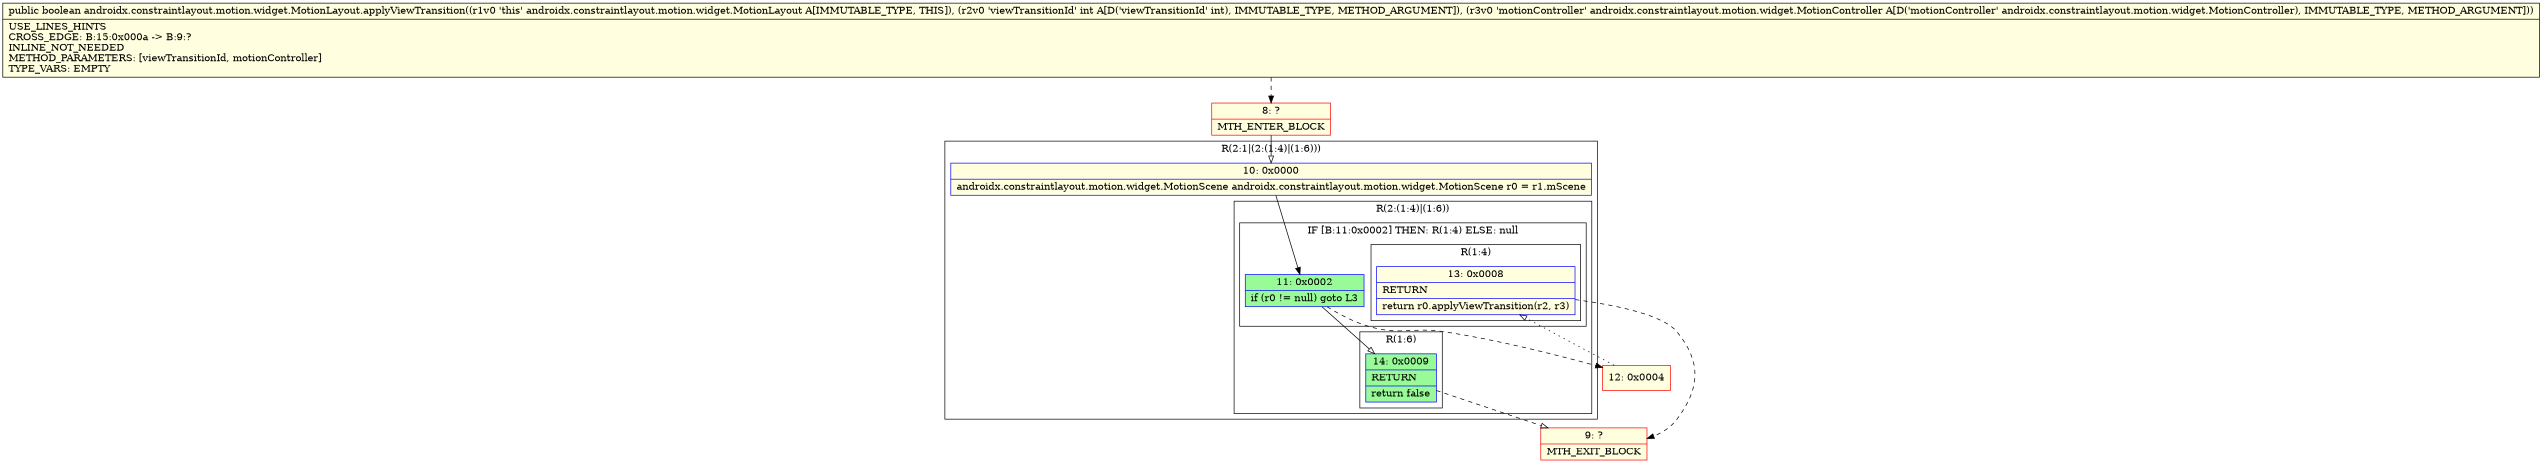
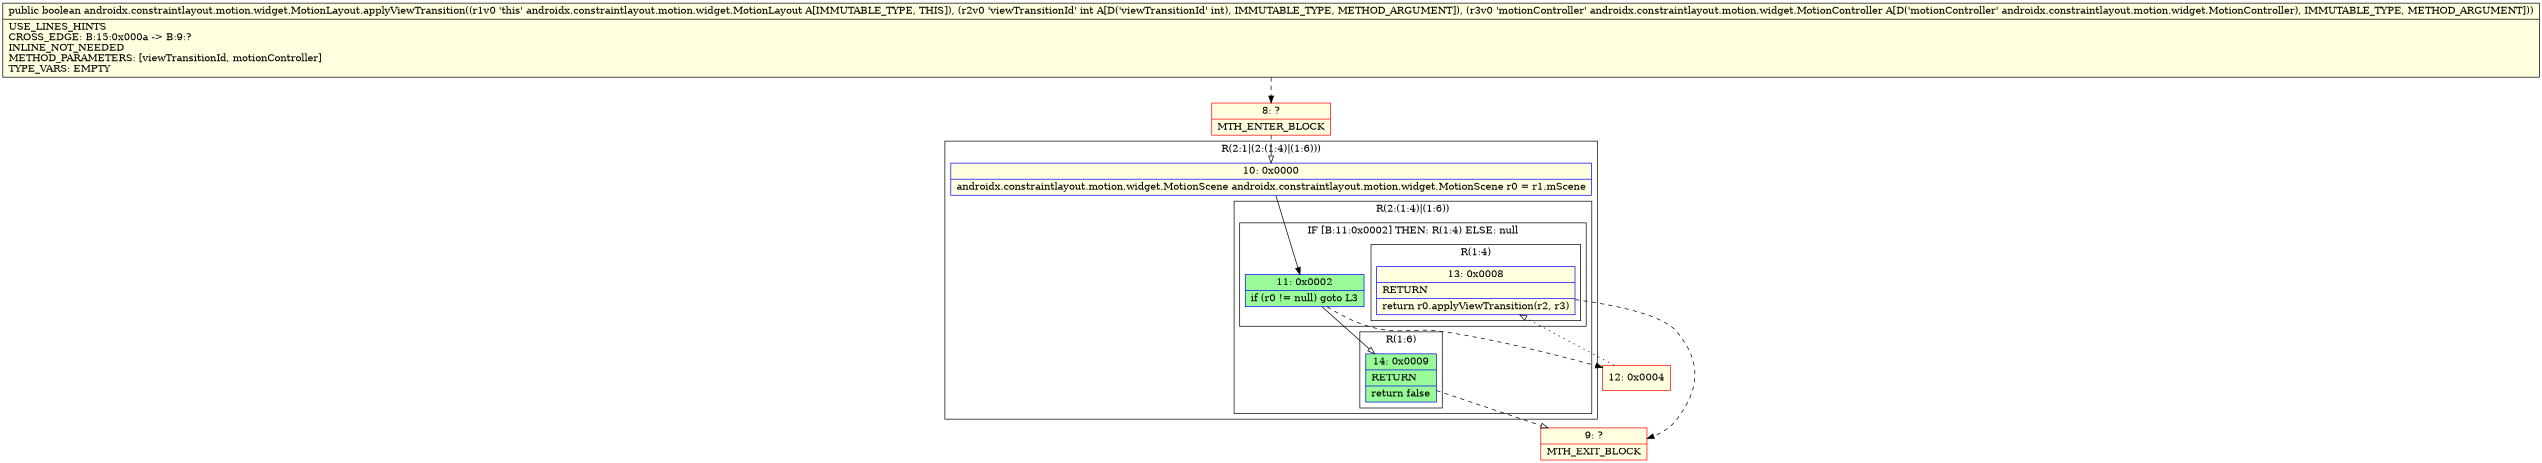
edge "8: ?" -> "10: 0x0000": style solid -> dashed
